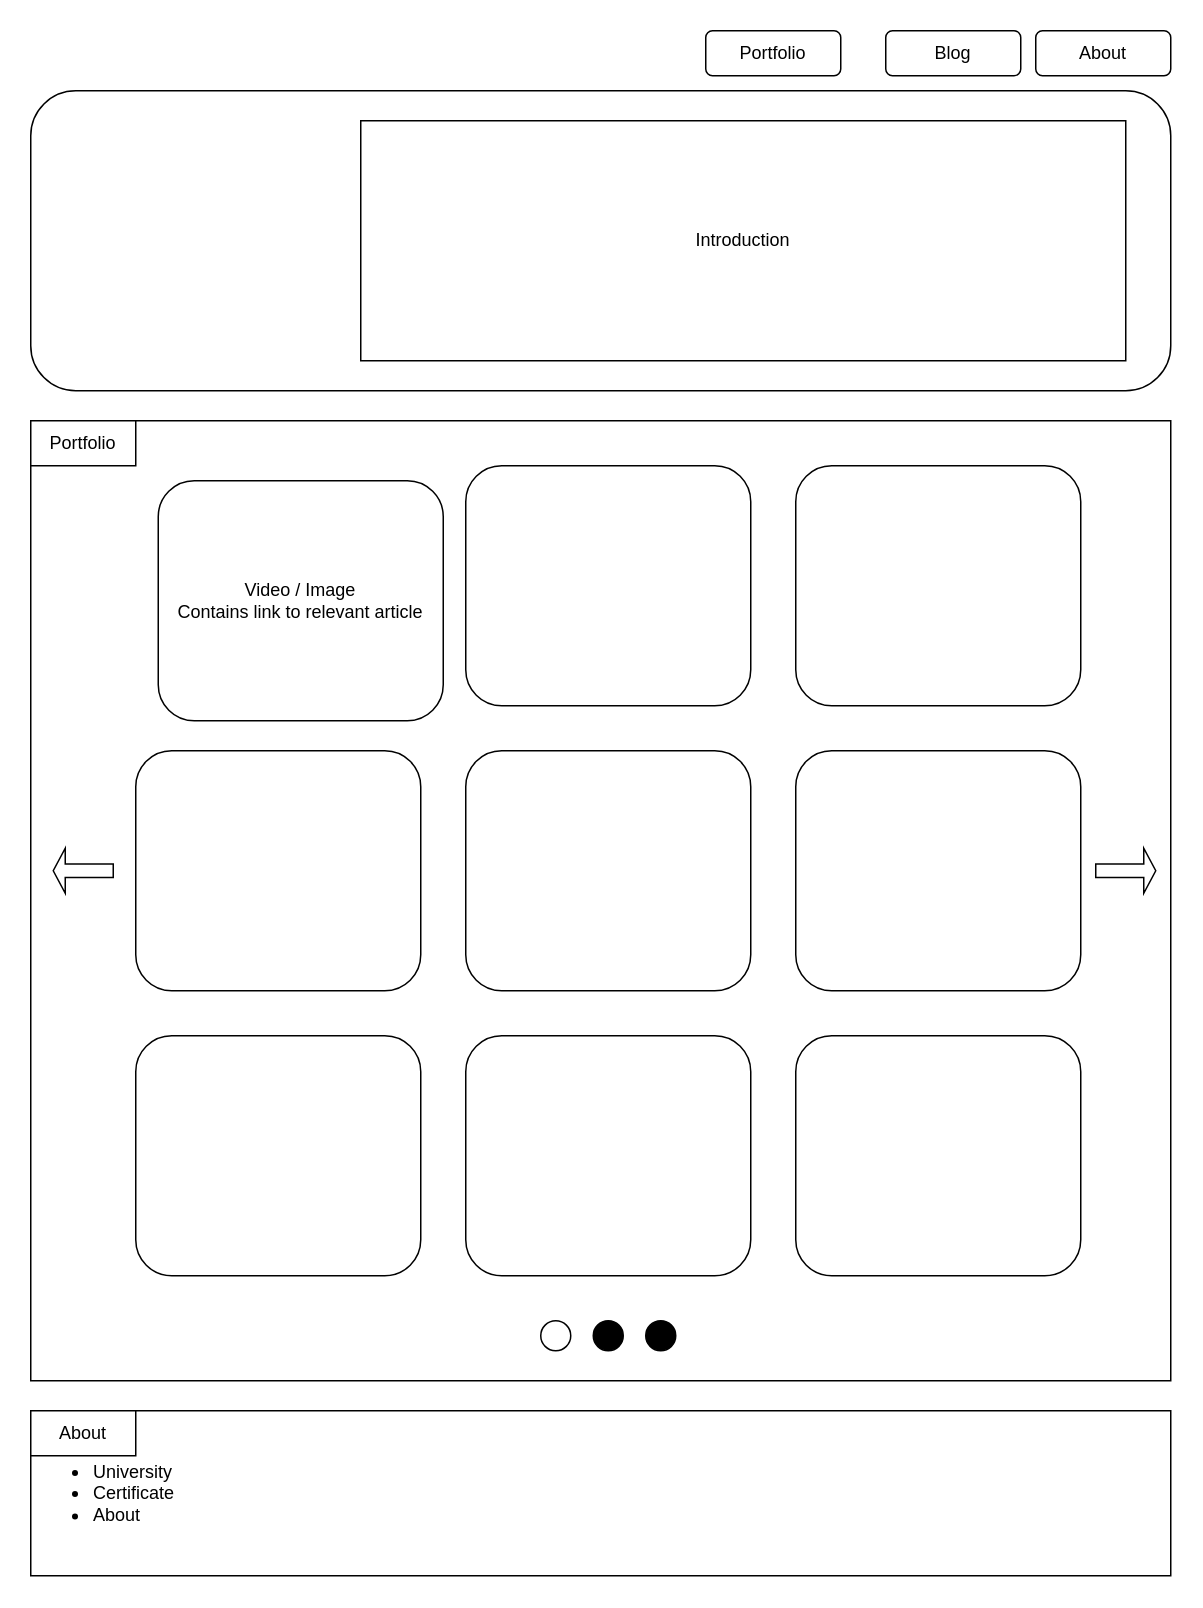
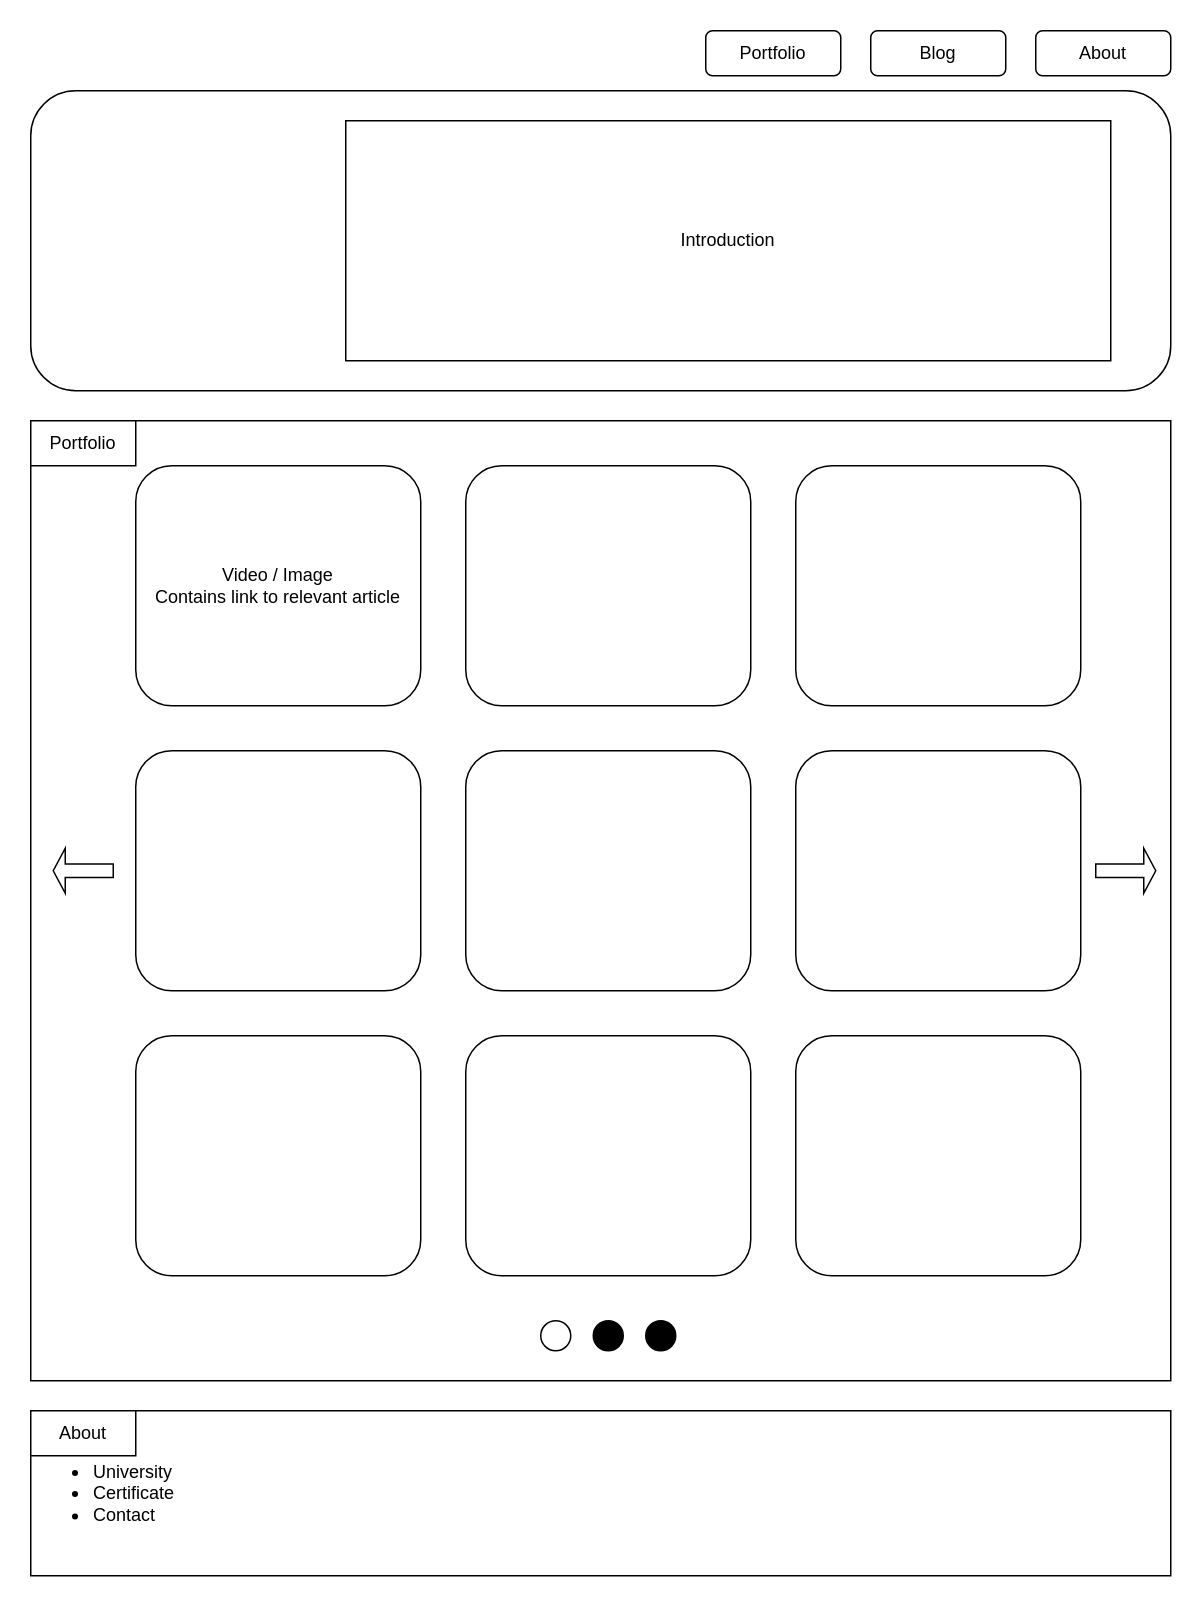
node "Blog": moved (953, 53) -> (938, 53)
node "Introduction": moved (743, 241) -> (728, 241)
node "Video / Image Contains link to relevant article": moved (301, 601) -> (278, 586)
node "University Certificate About": label "University Certificate About" -> "University Certificate Contact"
